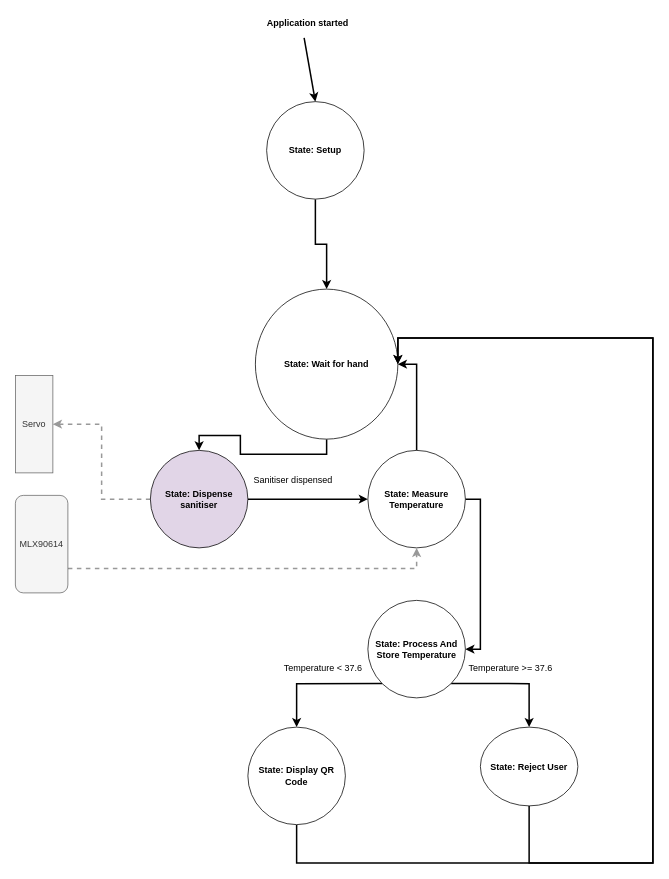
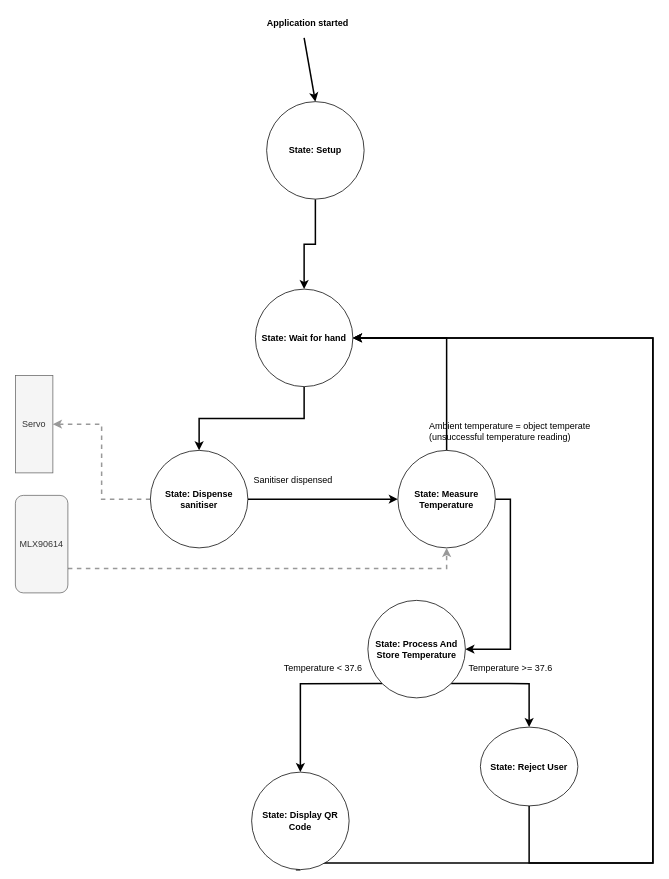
node "State: Wait for hand": size 143x150 -> 98x98
node "Ambient temperature = object temperate (unsuccessful temperature reading)": added
node "State: Dispense sanitiser": fillcolor #e1d5e7 -> #ffffff
node "State: Measure Temperature": moved (417, 499) -> (447, 499)
node "State: Display QR Code": moved (297, 776) -> (300, 821)
